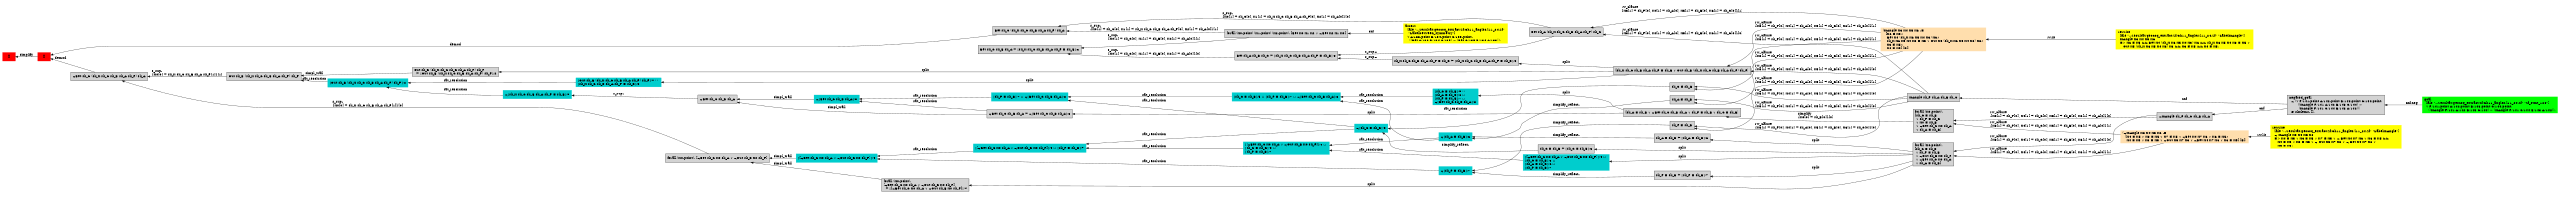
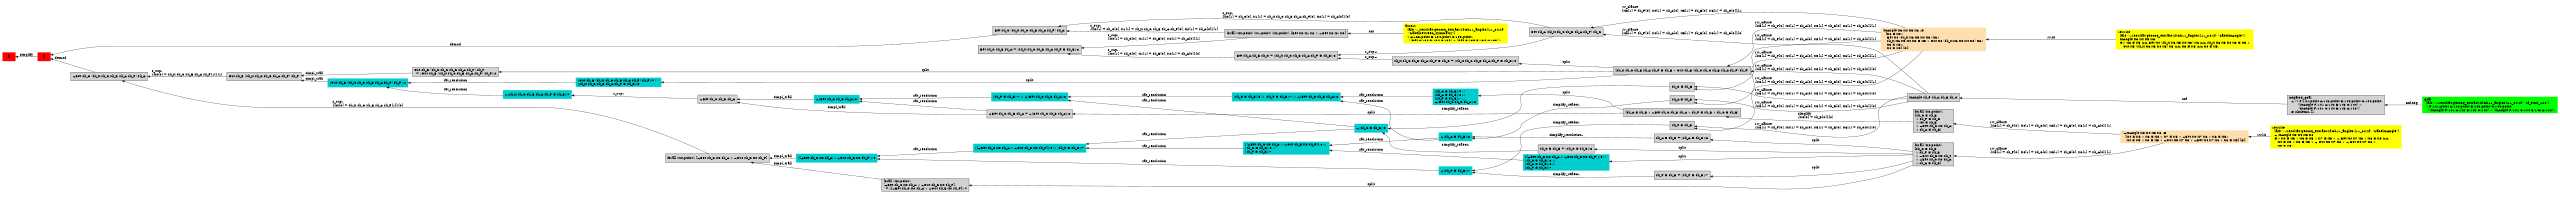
edge "⟦Out sk_B (sk_X sk_C sk_B sk_A sk_P) sk_P⟧/2" -> "Out sk_B (sk_X sk_C sk_B sk_A sk_P) sk_P": label "sat_resolution" -> "simpl_trail"
edge "sk_C ≠ sk_B" -> "¬⟦sk_C = sk_B⟧/5": label "sat_resolution" -> "simplify_reflect-"
node "¬InAngle sk_P sk_C sk_B sk_A": removed
edge "sk_A = sk_B ← ⟦sk_A = sk_B⟧/6" -> "¬⟦sk_A = sk_B⟧/6": label "simplify_reflect-" -> "simplify_resolution-"
